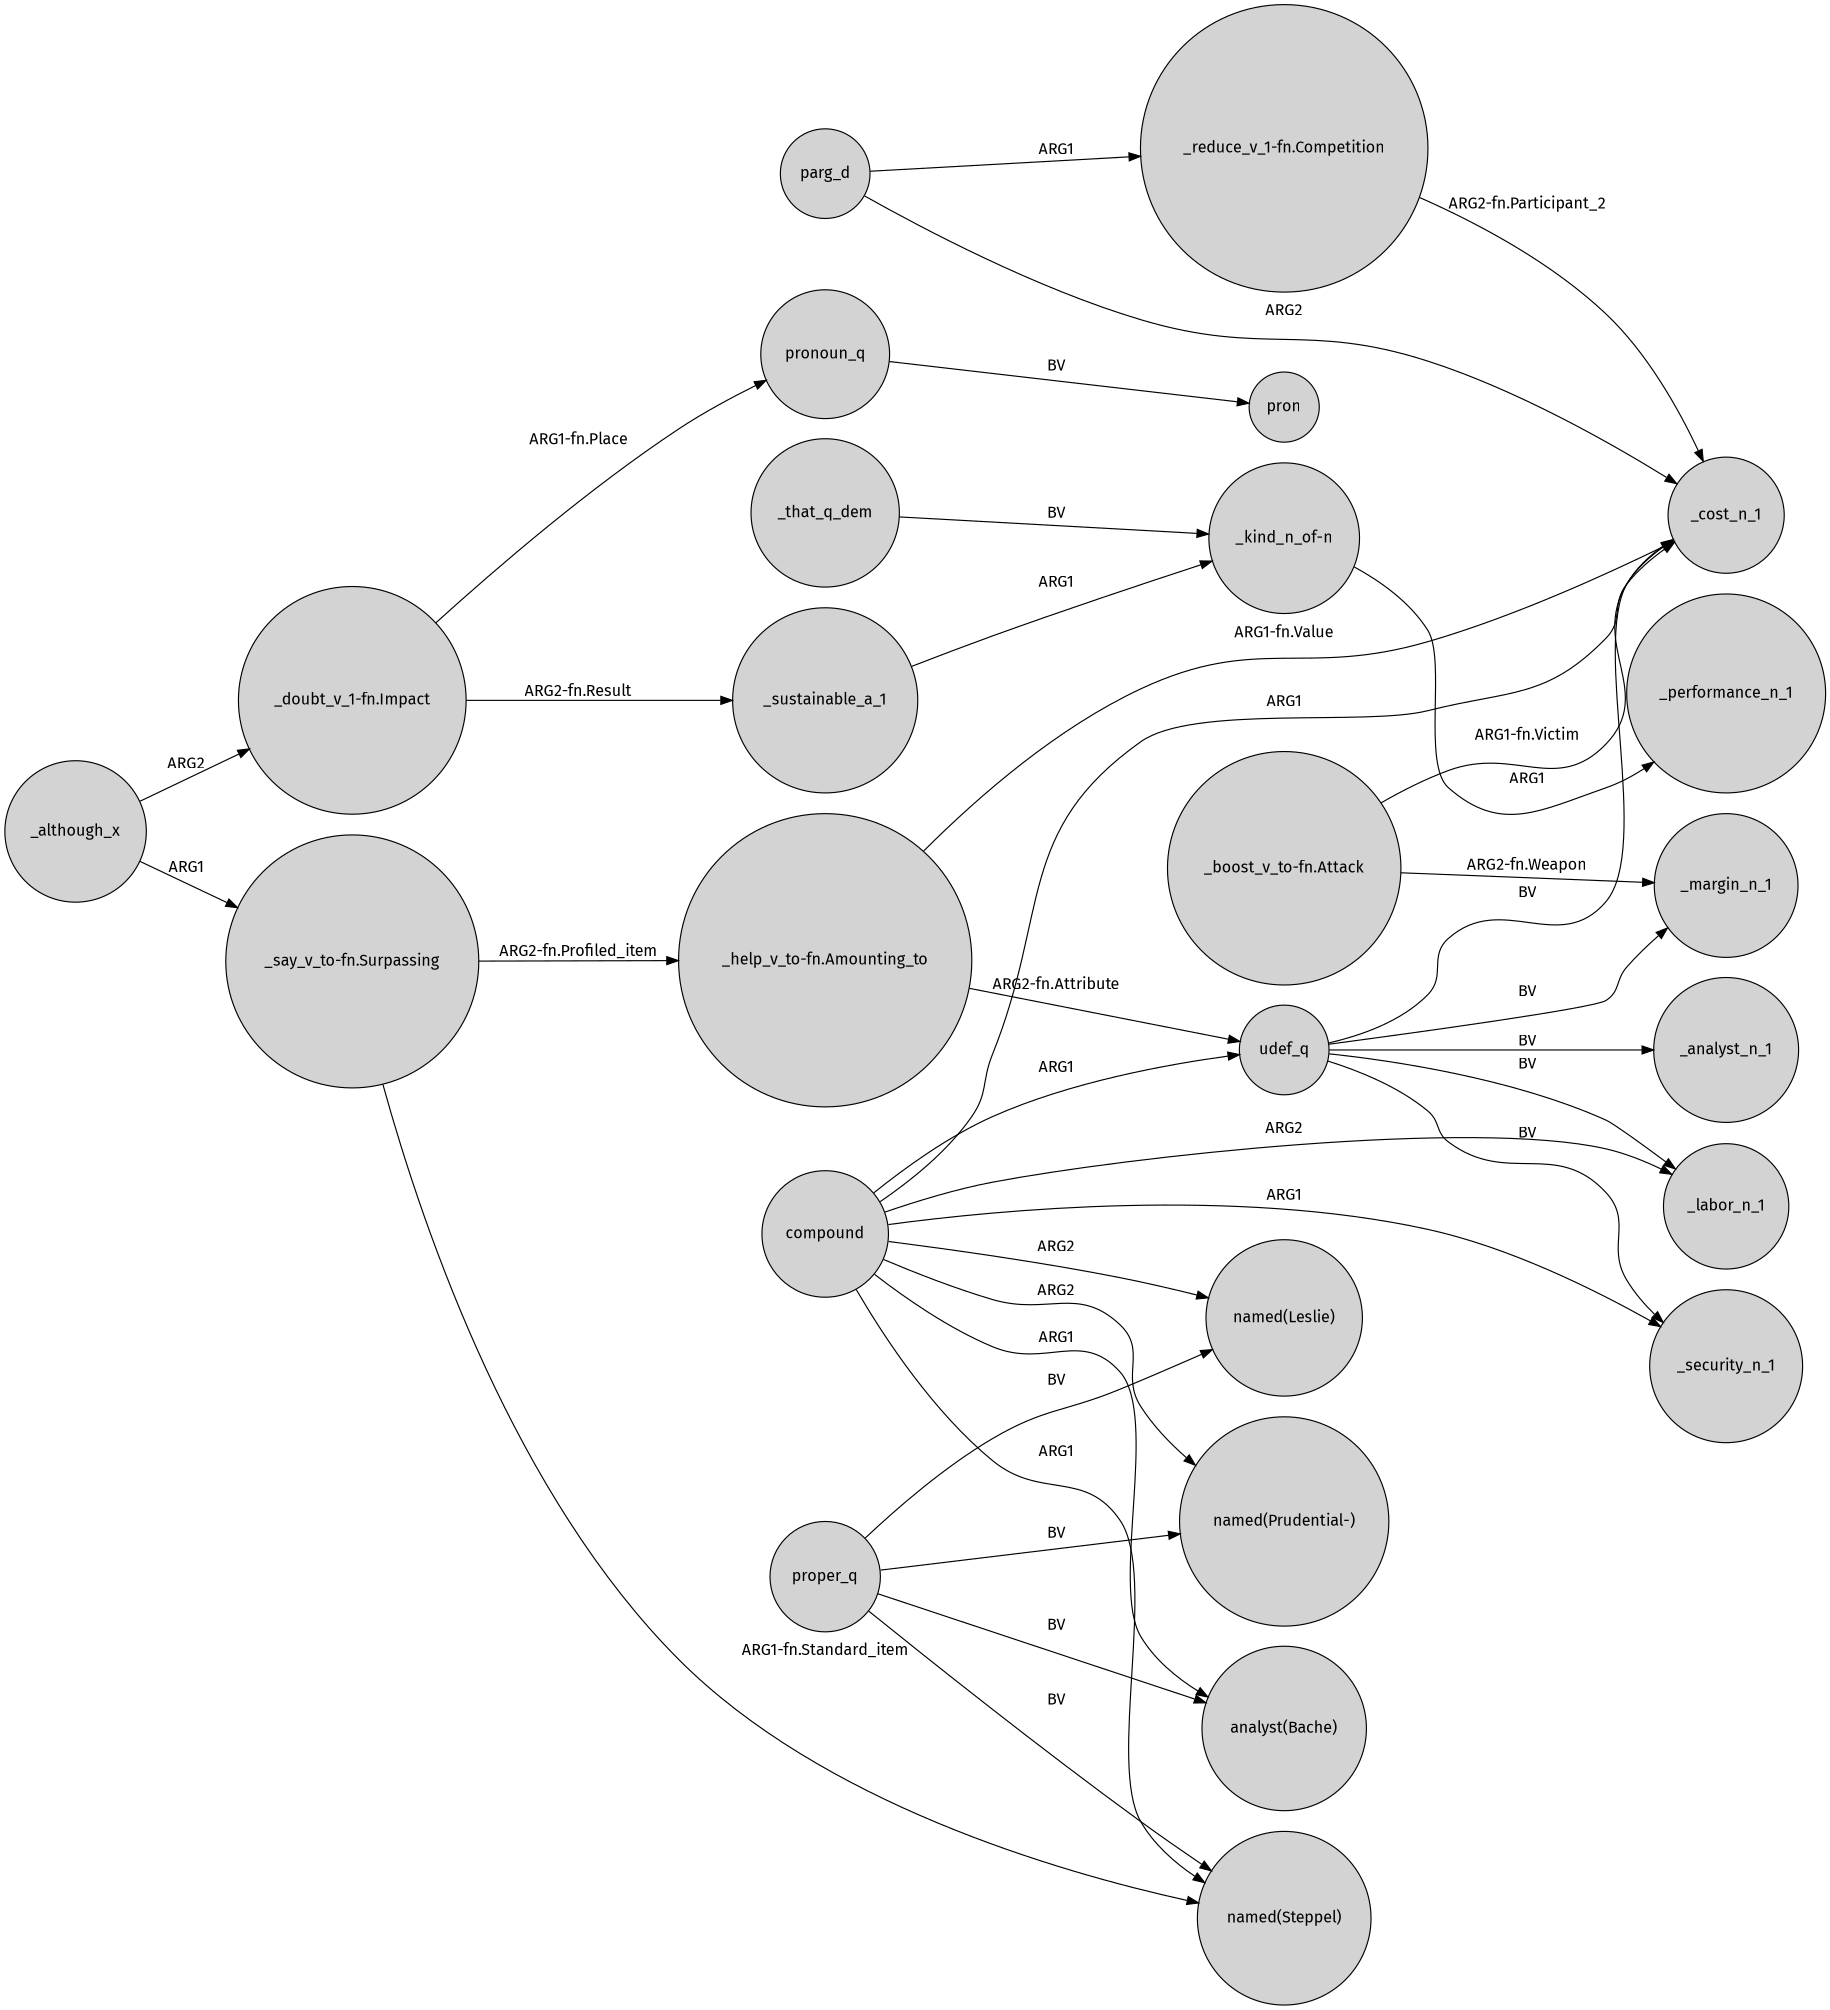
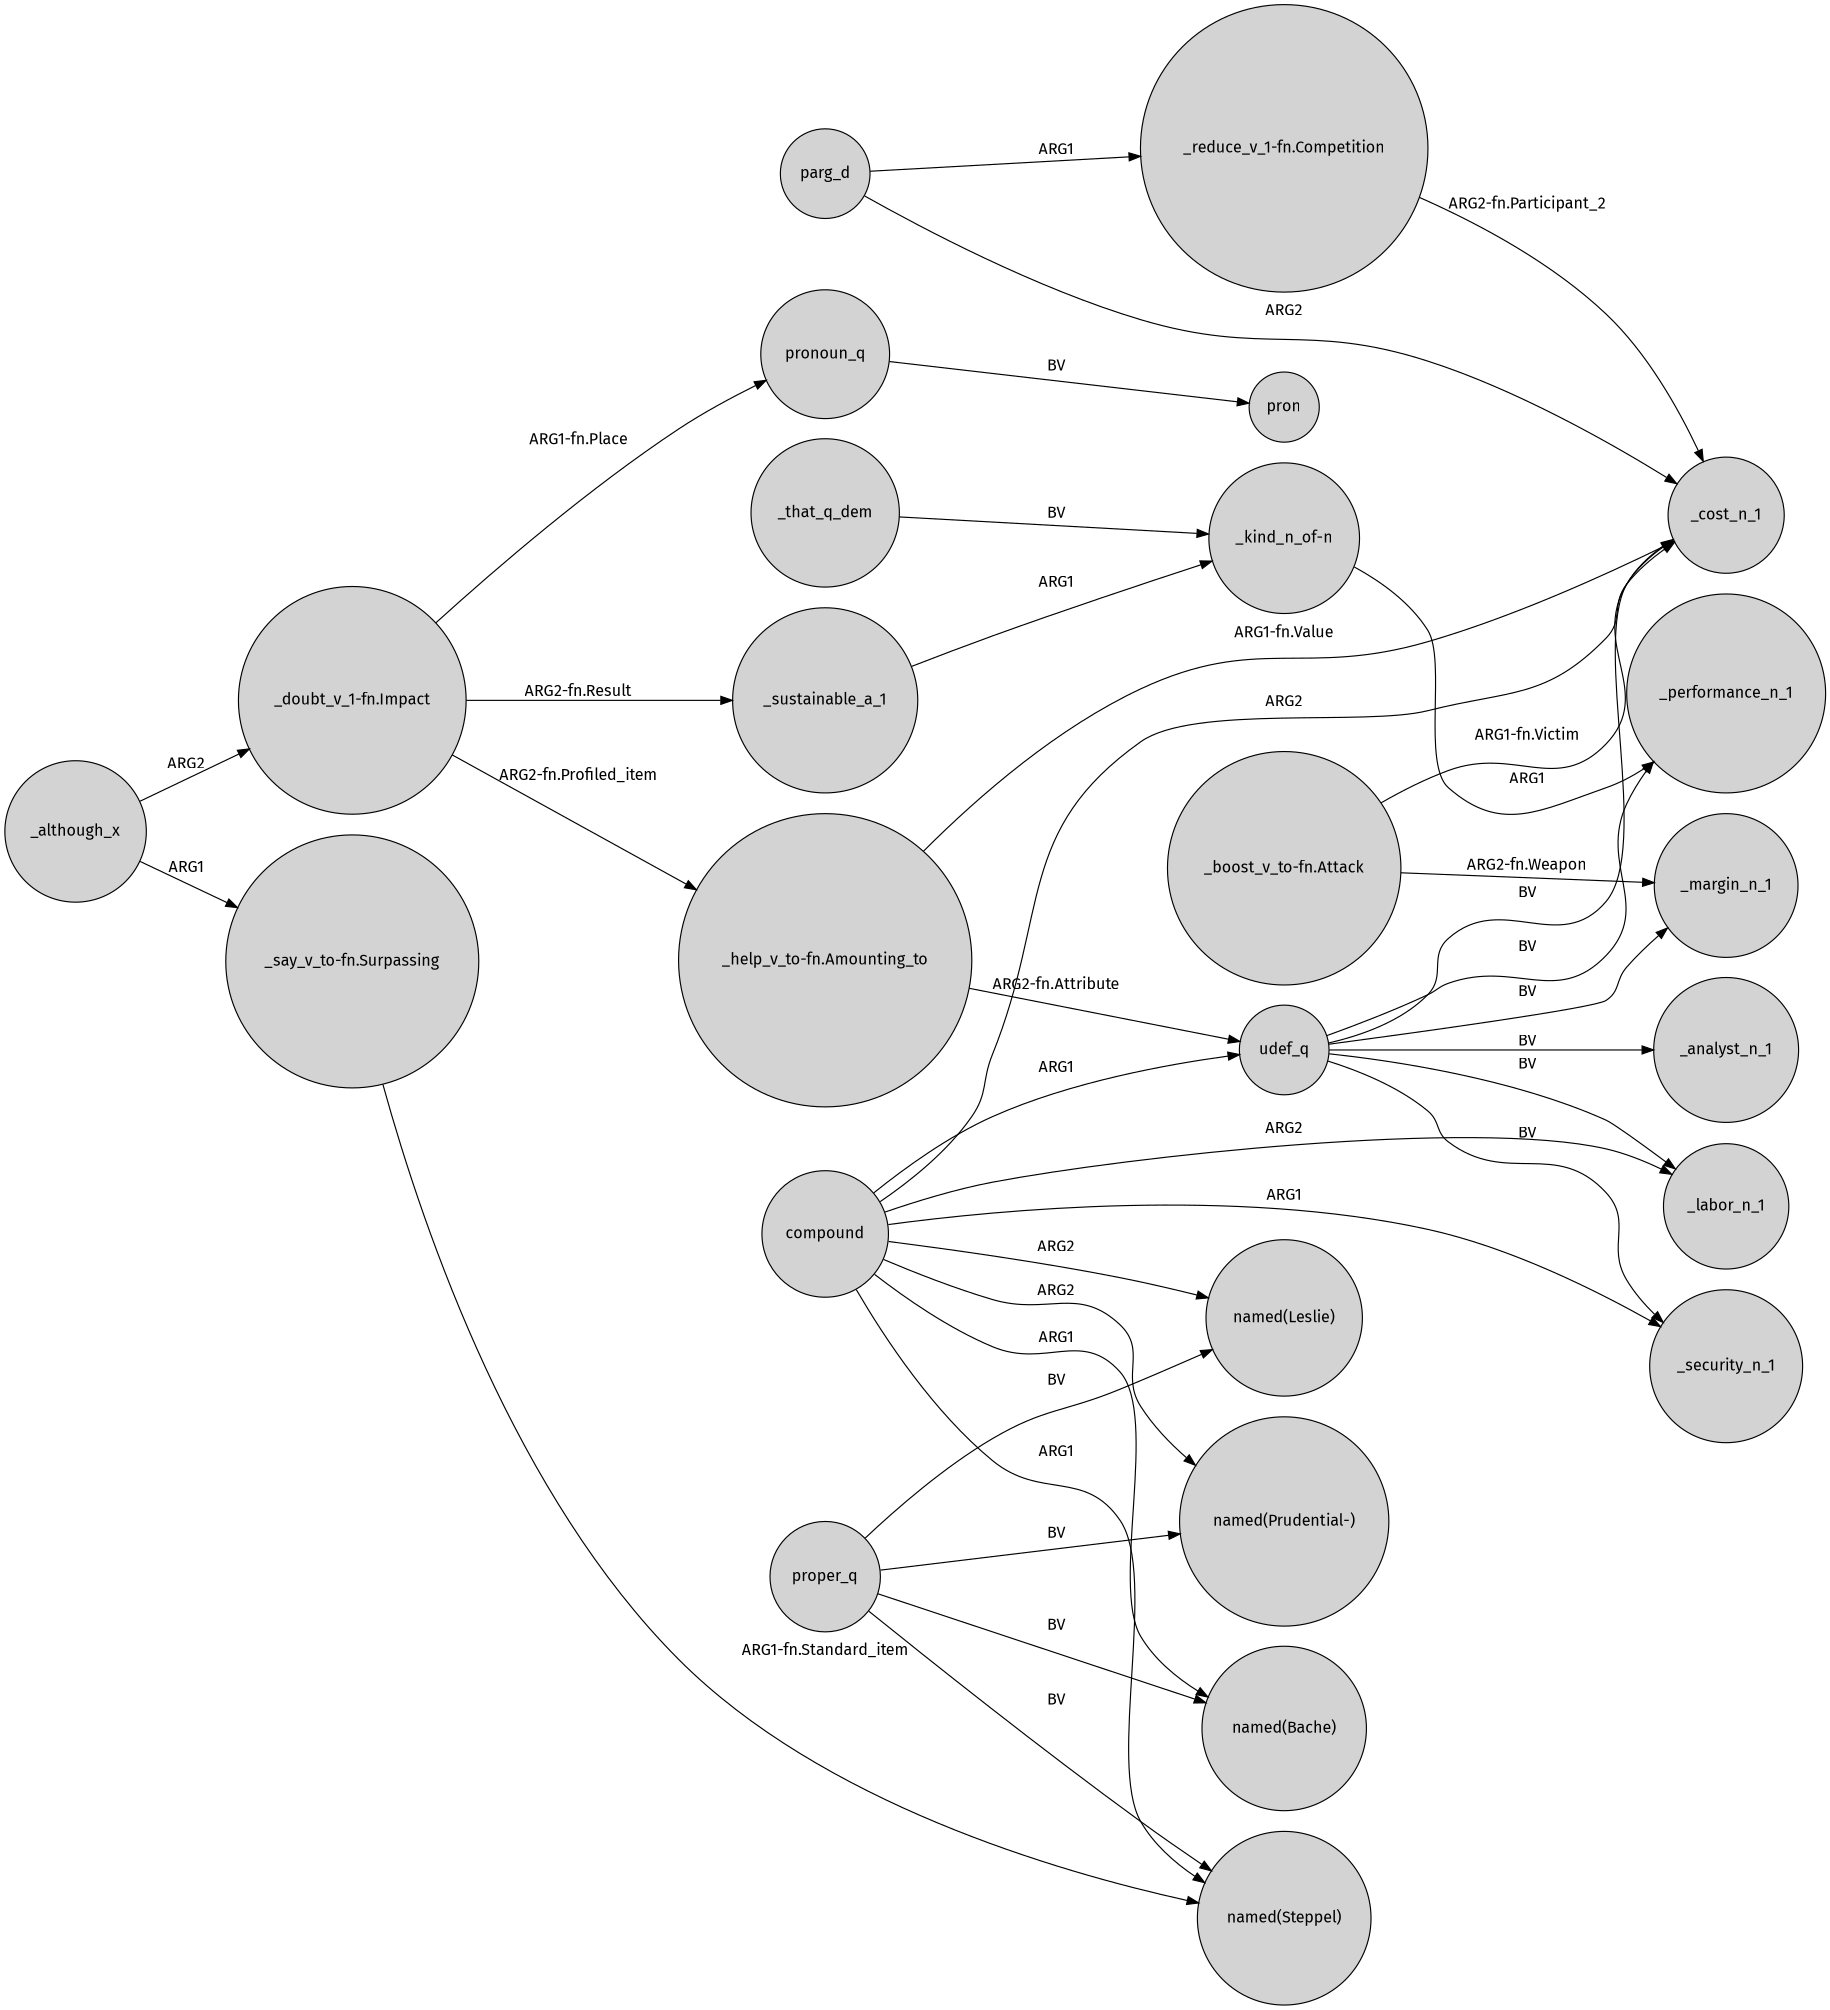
edge "compound" -> "_cost_n_1": label "ARG1" -> "ARG2"
edge "_say_v_to-fn.Surpassing" -> "_help_v_to-fn.Amounting_to": now "_doubt_v_1-fn.Impact" -> "_help_v_to-fn.Amounting_to"
edge "udef_q" -> "_performance_n_1": added, label "BV"
node "analyst(Bache)": label "analyst(Bache)" -> "named(Bache)"
